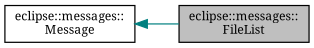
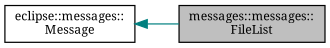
node "eclipse::messages:: FileList": label "eclipse::messages:: FileList" -> "messages::messages:: FileList"
